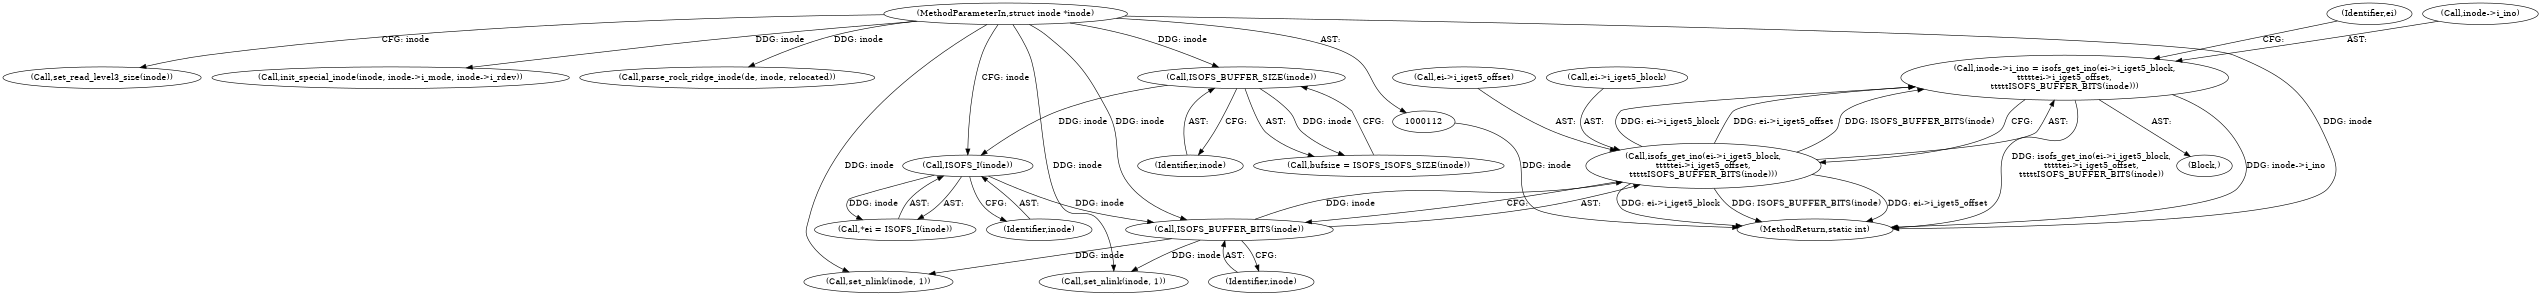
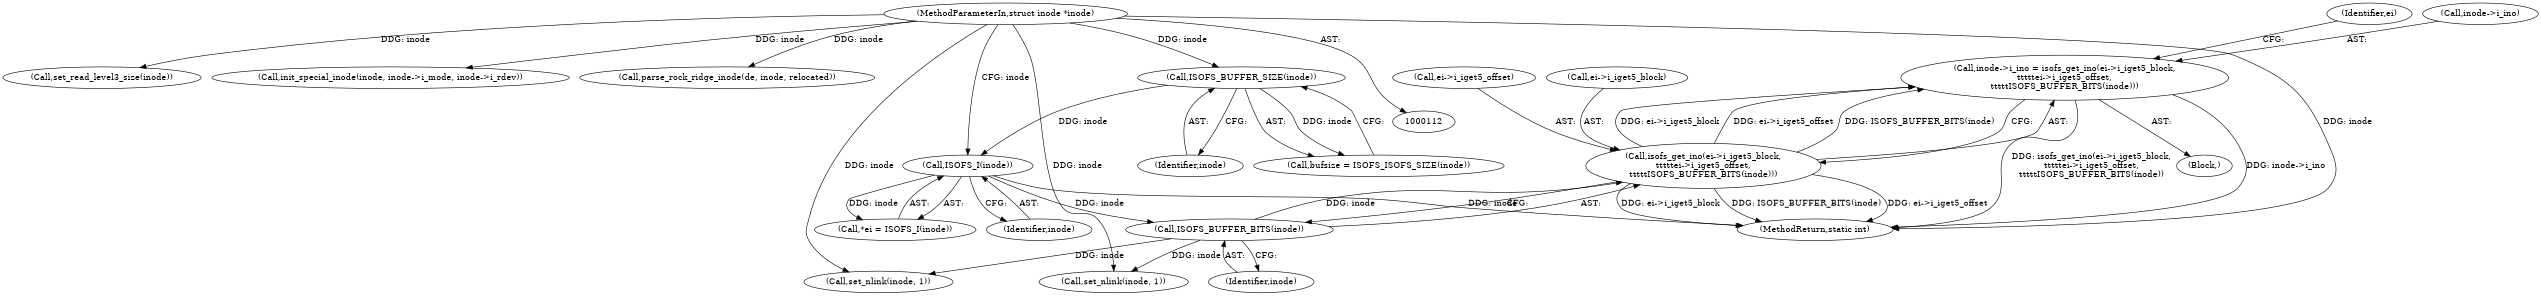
edge "(MethodParameterIn,struct inode *inode)" -> "(Call,set_read_level3_size(inode))": label "CFG: inode" -> "DDG: inode"
edge "(MethodParameterIn,struct inode *inode)" -> "(Call,ISOFS_BUFFER_BITS(inode))": removed, label "DDG: inode"
edge "1000112" -> "(MethodReturn,static int)": now "(Call,ISOFS_I(inode))" -> "(MethodReturn,static int)"
